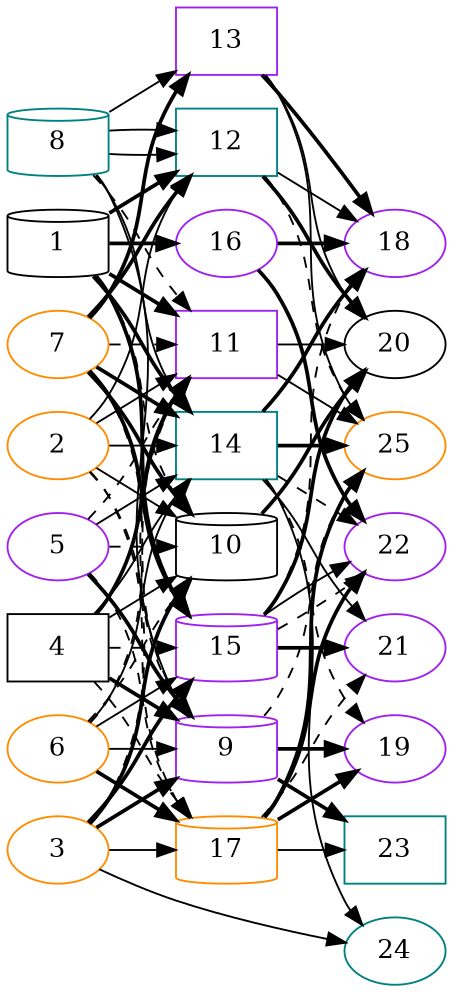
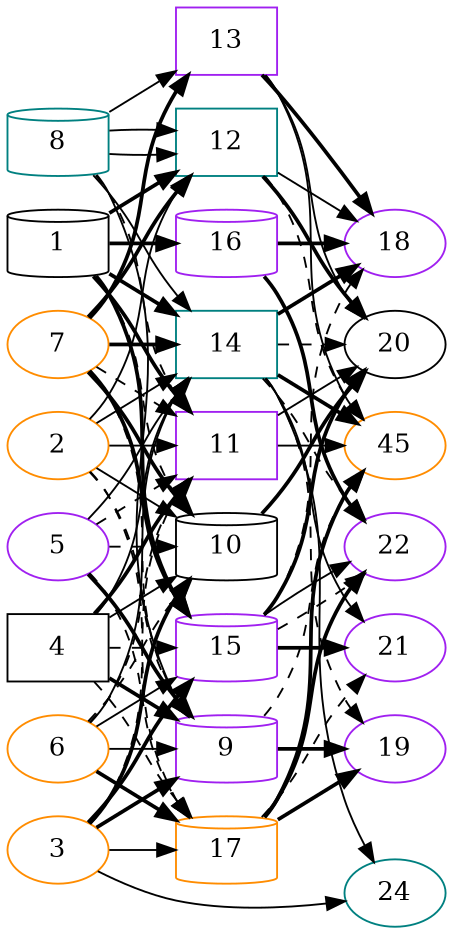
node "16": shape ellipse -> cylinder
edge "14" -> "20": added
node "25": label "25" -> "45"
node "23": removed
